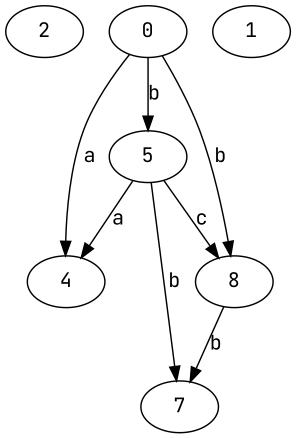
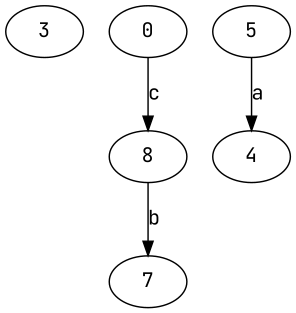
node "2": label "2" -> "3"
node "1": removed
edge "0" -> "5": removed, label "b"
edge "0" -> "4": removed, label "a"
edge "0" -> "8": label "b" -> "c"
edge "5" -> "8": removed, label "c"
edge "5" -> "7": removed, label "b"
